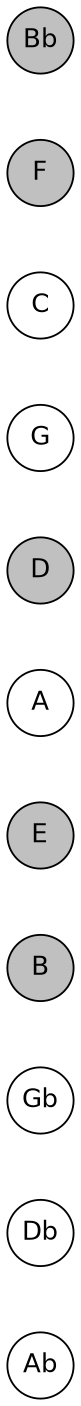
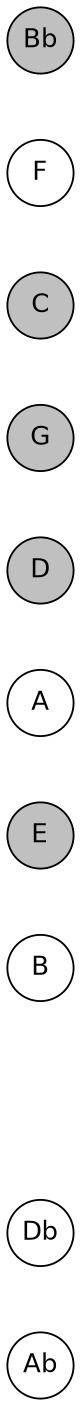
node "F": fillcolor gray -> white
node "C": fillcolor white -> gray
node "G": fillcolor white -> gray
node "B": fillcolor gray -> white
node "Gb": removed
